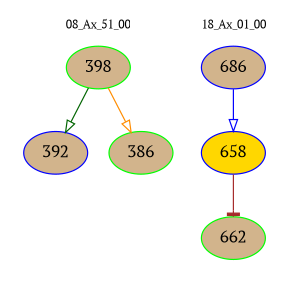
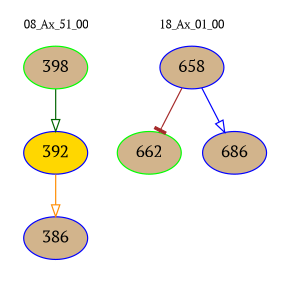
edge "686" -> "658": reversed
edge "398" -> "386": now "392" -> "386"
node "392": fillcolor tan -> gold
node "386": color green -> blue
node "658": fillcolor gold -> tan
